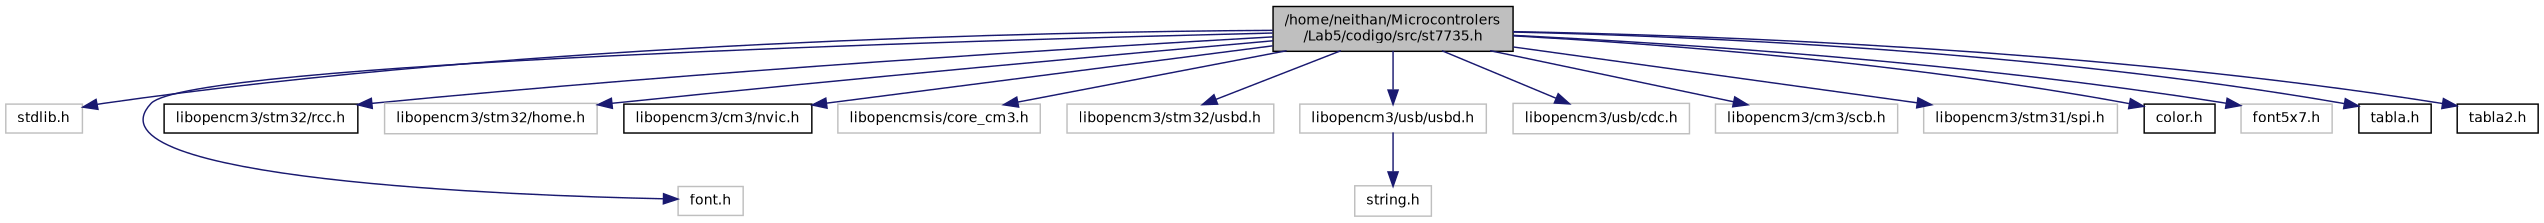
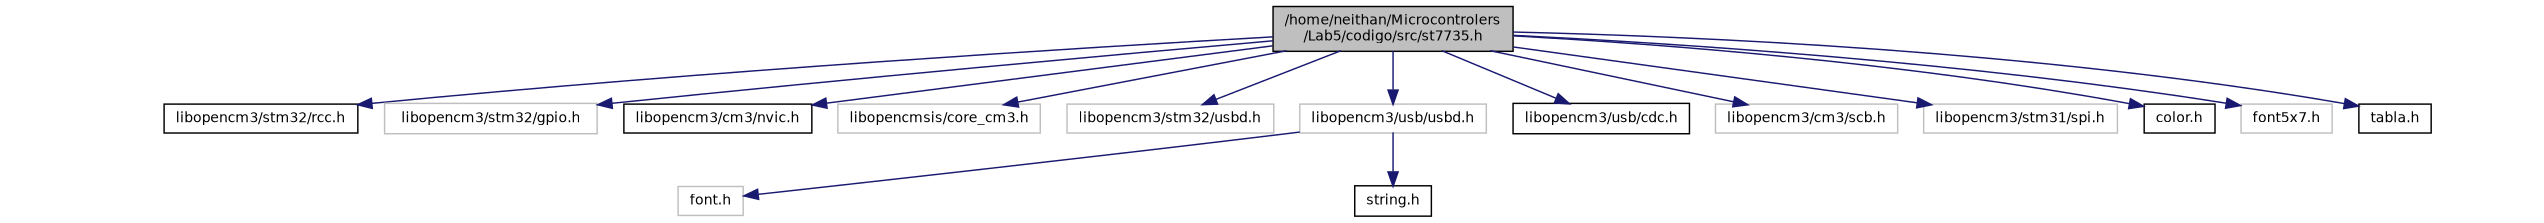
edge "/home/neithan/Microcontrolers /Lab5/codigo/src/st7735.h" -> "font.h": now "libopencm3/usb/usbd.h" -> "font.h"
node "stdlib.h": removed
node "libopencm3/stm32/home.h": label "libopencm3/stm32/home.h" -> "libopencm3/stm32/gpio.h"
node "libopencm3/usb/cdc.h": color grey75 -> black
node "tabla2.h": removed
node "string.h": color grey75 -> black
